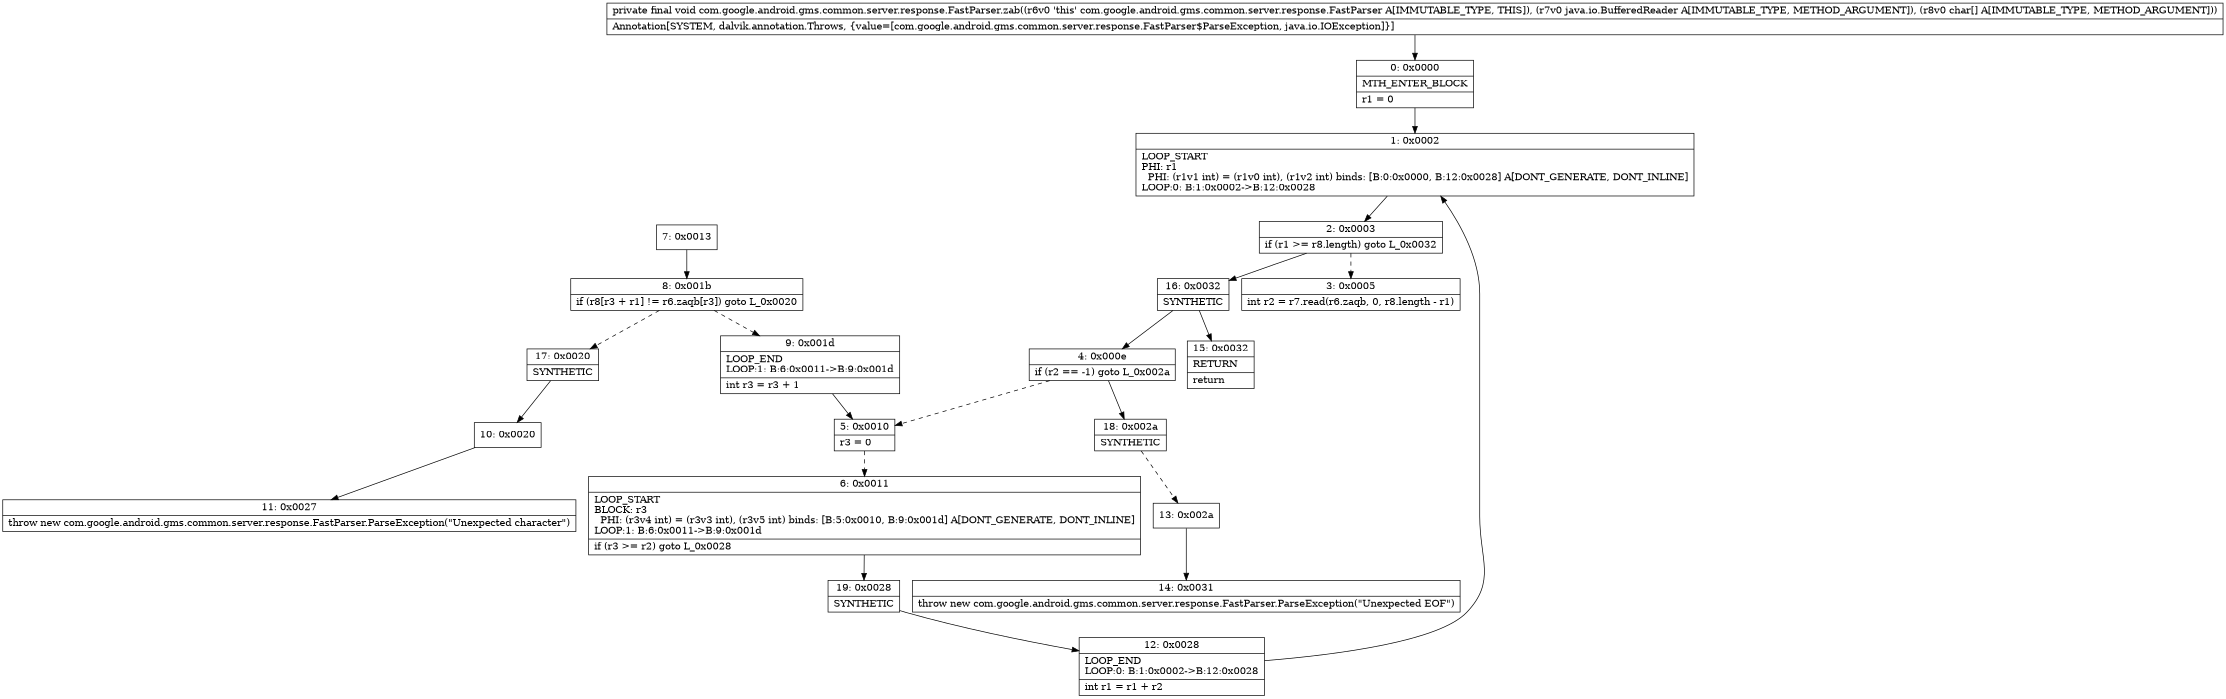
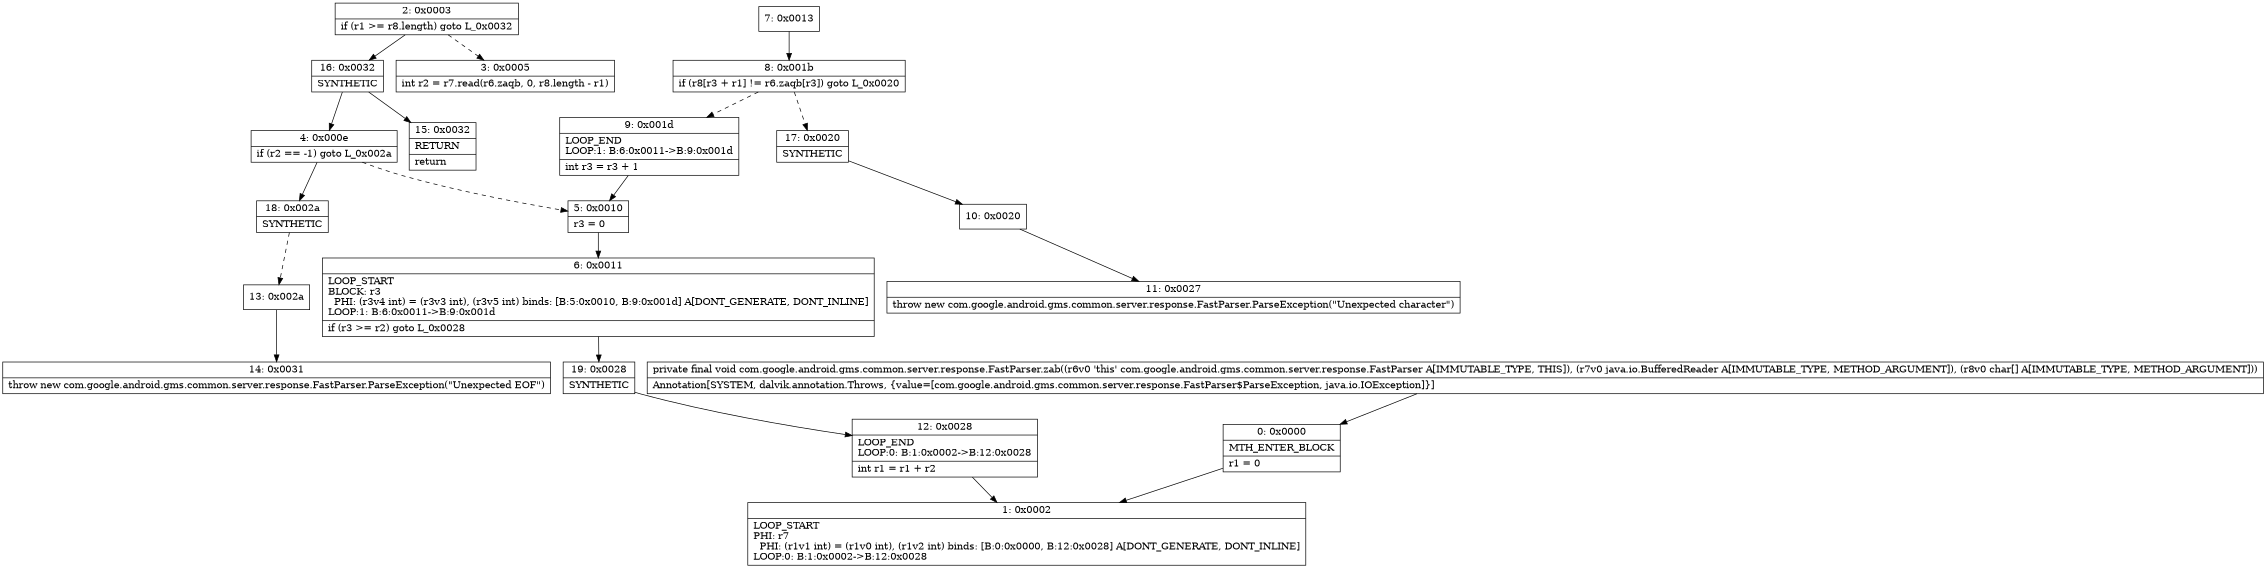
node "1: 0x0002": text "PHI: r1" -> "PHI: r7"
edge "1: 0x0002" -> "2: 0x0003": removed
edge "5: 0x0010" -> "6: 0x0011": style dashed -> solid
